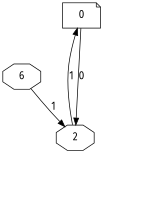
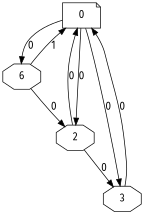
edge "0" -> "6": added, label "0"
edge "6" -> "0": added, label "1"
edge "2" -> "0": label "1" -> "0"
edge "6" -> "2": label "1" -> "0"
node "3": added
